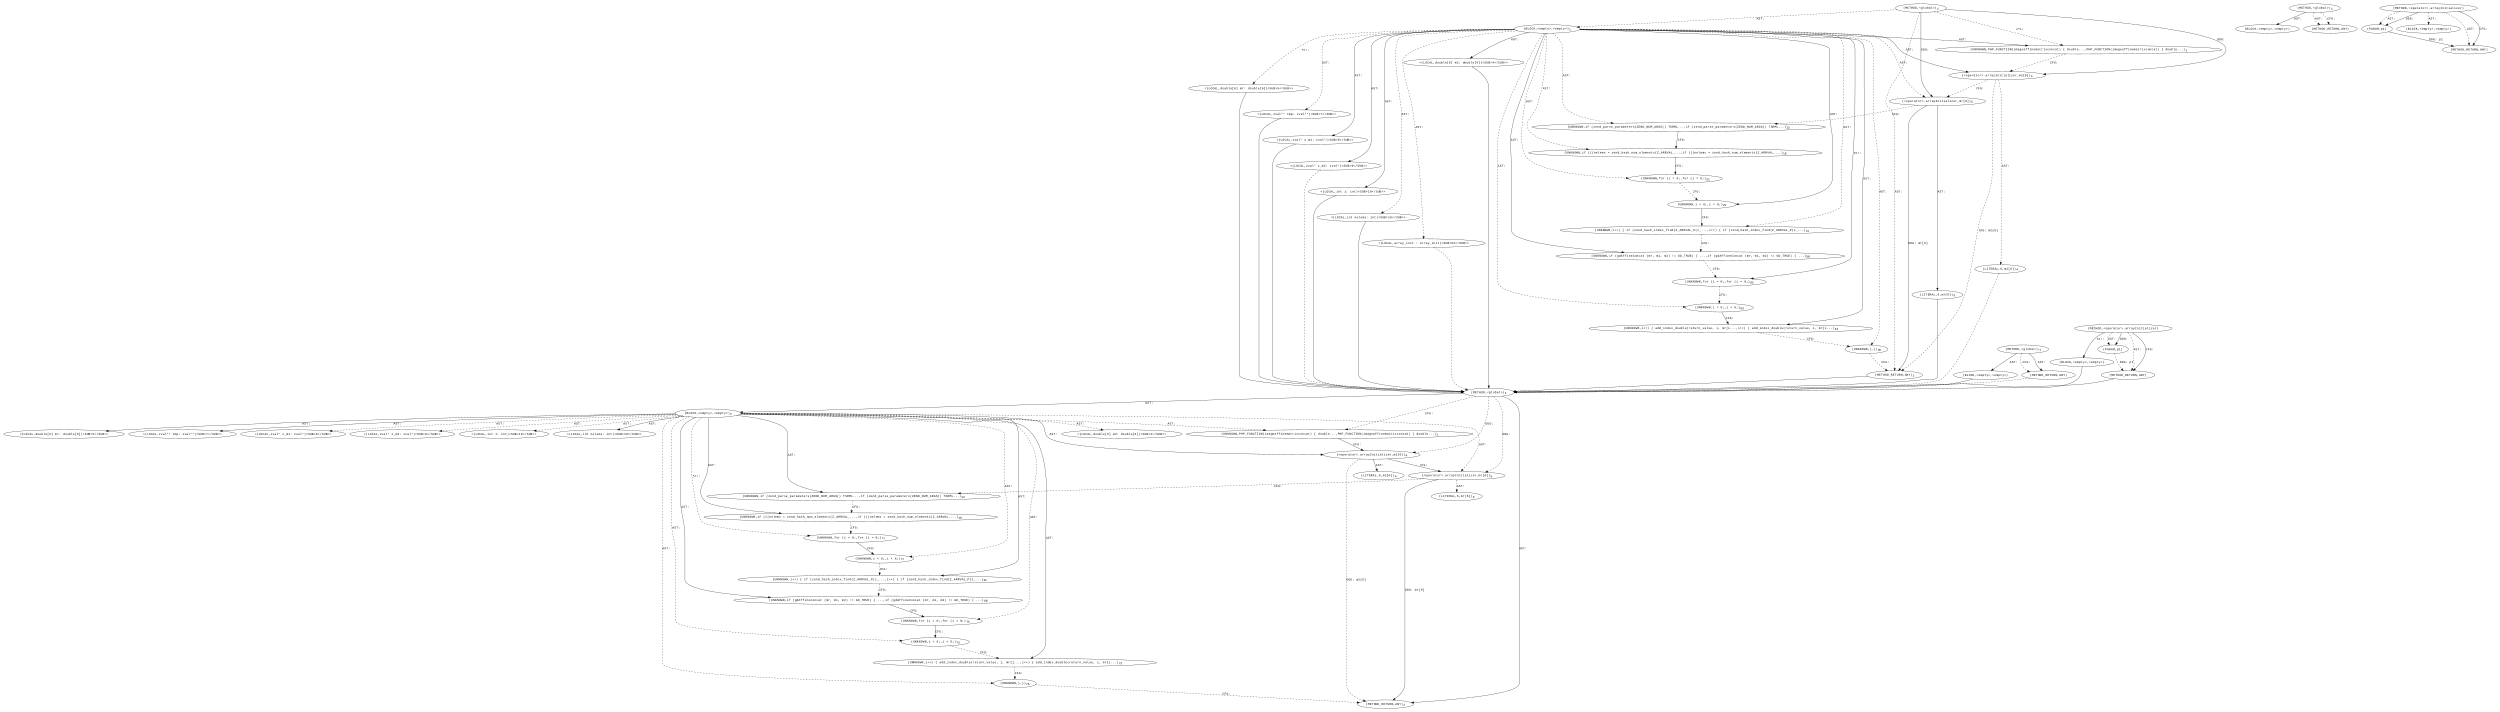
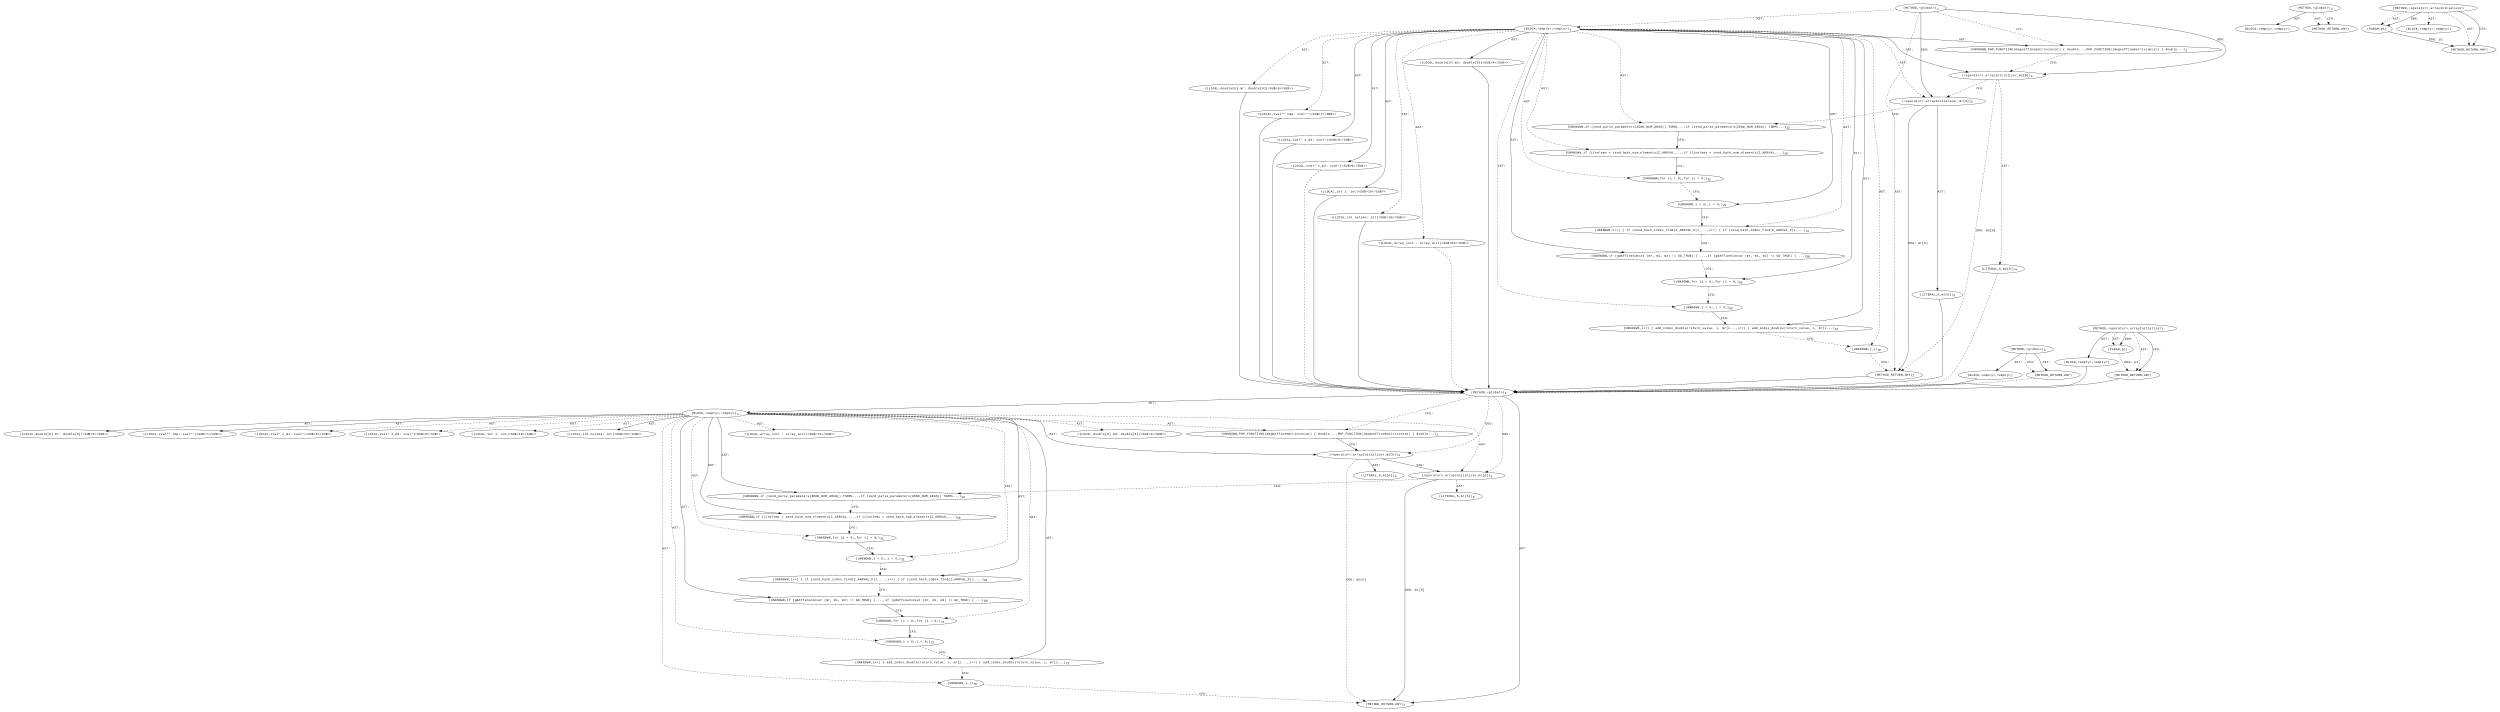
node "<(LOCAL,array_init : array_init)<SUB>72</SUB>>": added
